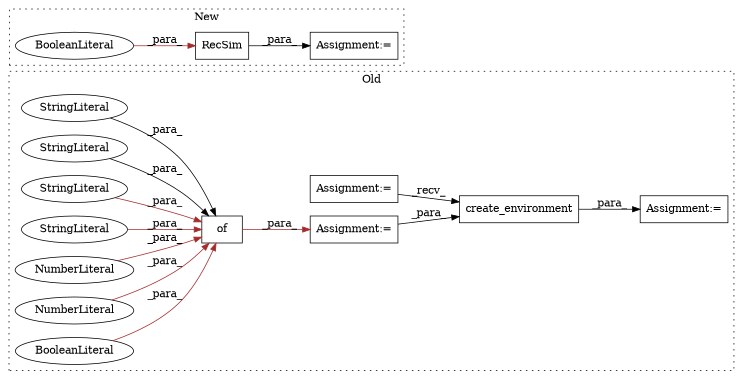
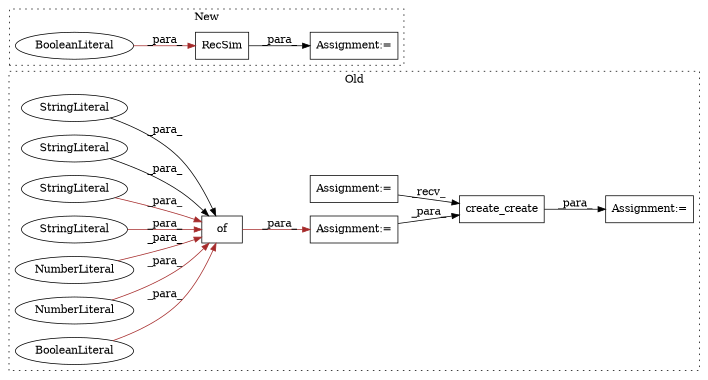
node "create_environment": label "create_environment" -> "create_create"
